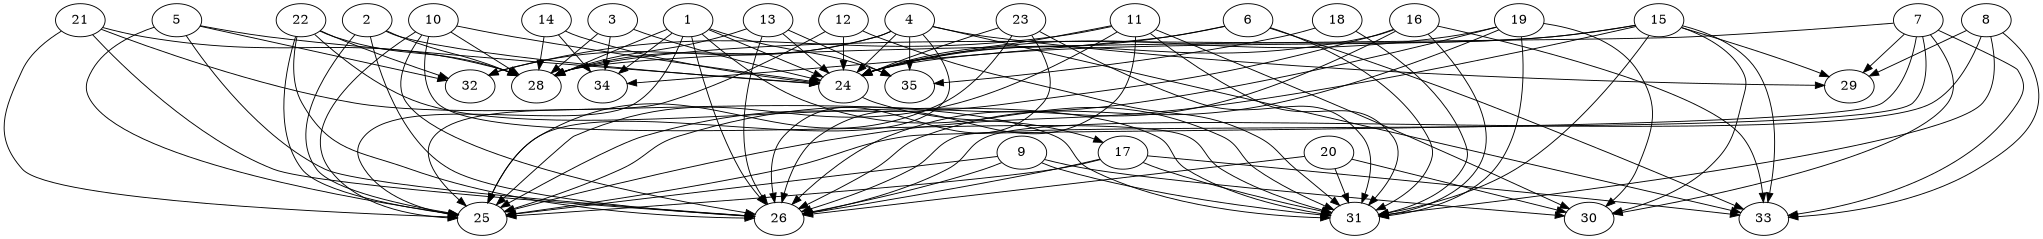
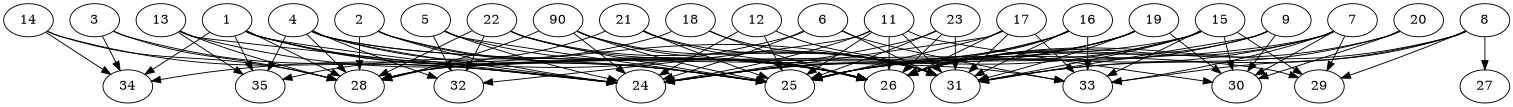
node "10": label "10" -> "90"
edge "18" -> "26": added
node "27": added
edge "24" -> "17": reversed
